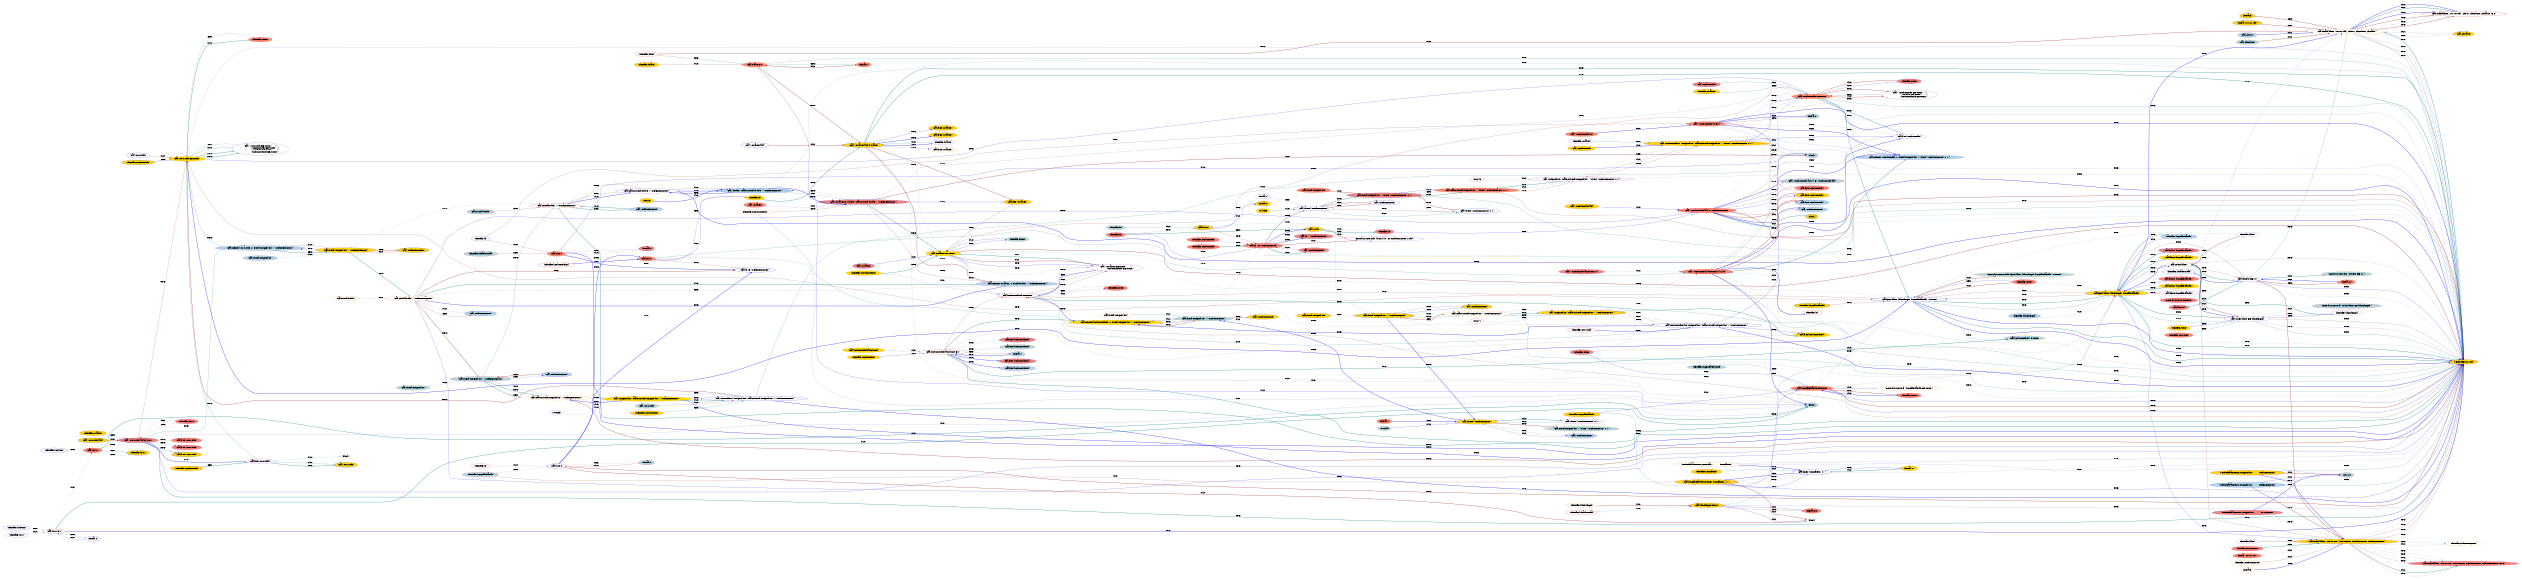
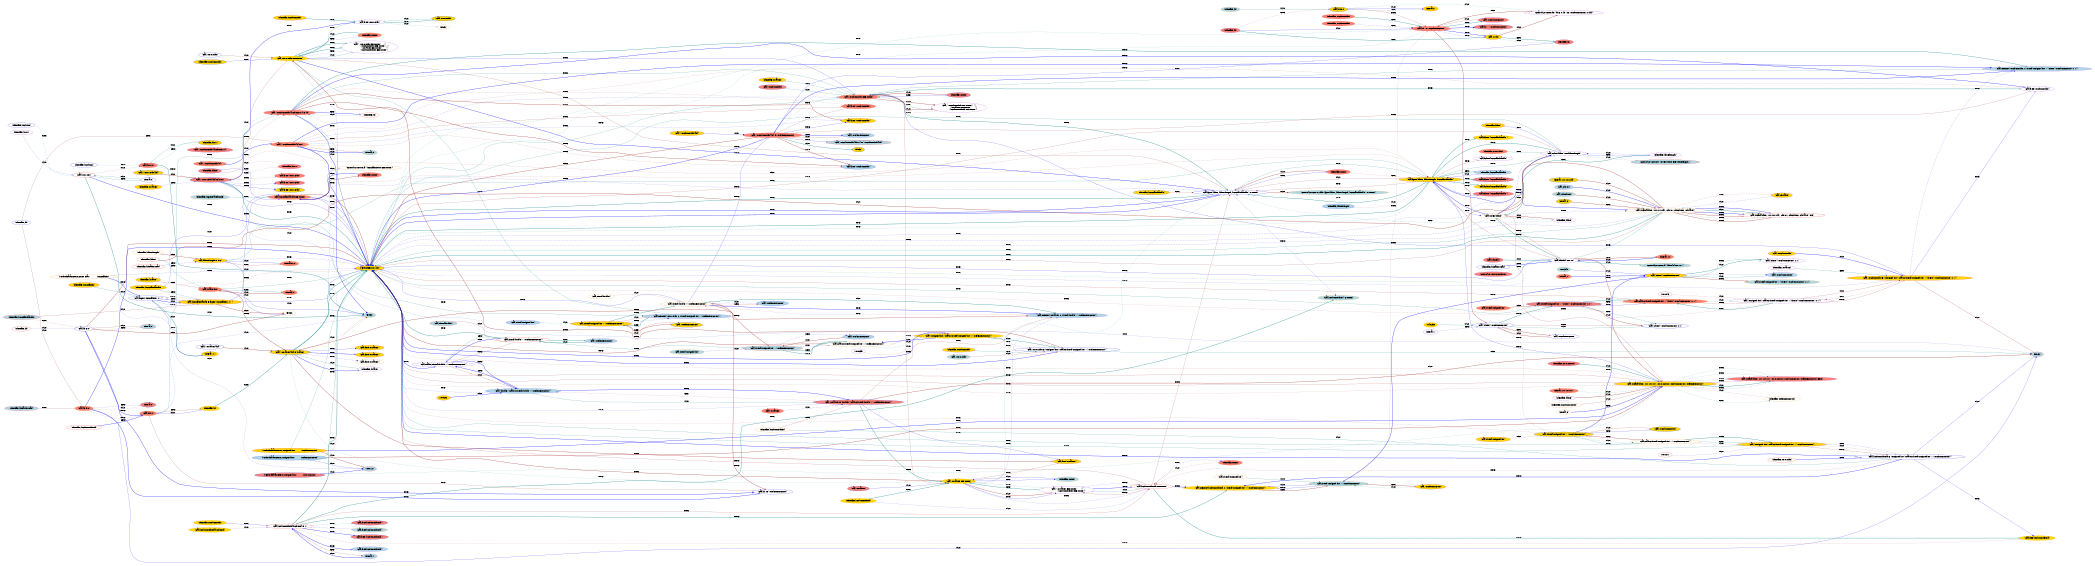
edge "(Call,malloc(sizeof(double) * (*o_element_count)))" -> "(MethodReturn,void)": reversed
node "(ControlStructure,if ( l_csc_file_handle == NULL ))": label "(ControlStructure,if ( l_csc_file_handle == NULL ))" -> "(ControlStructure,if ( l_csc_file_count == NULL ))"
